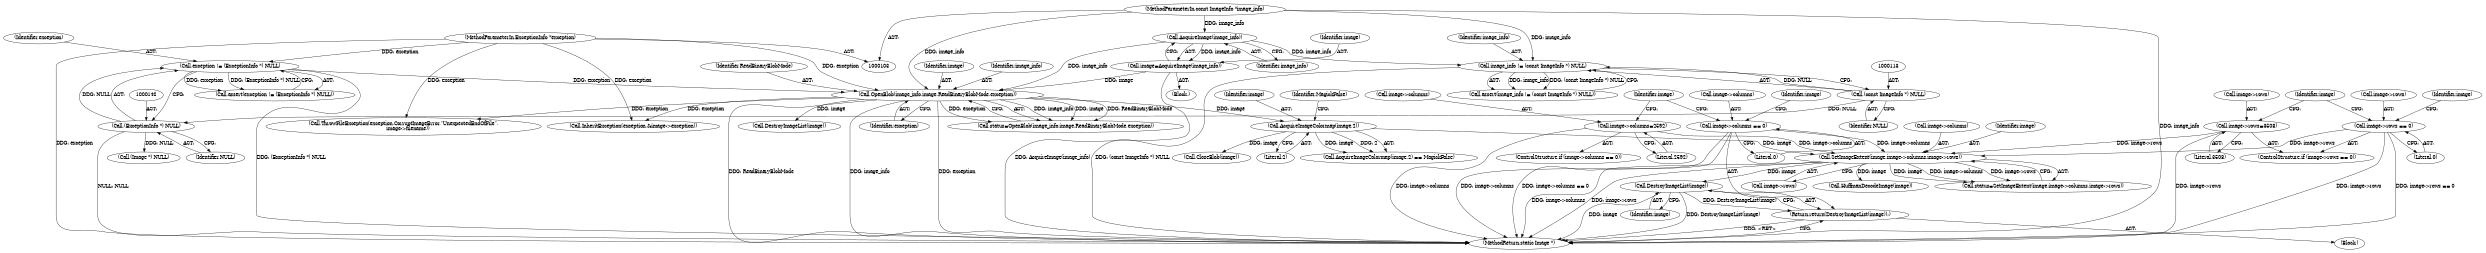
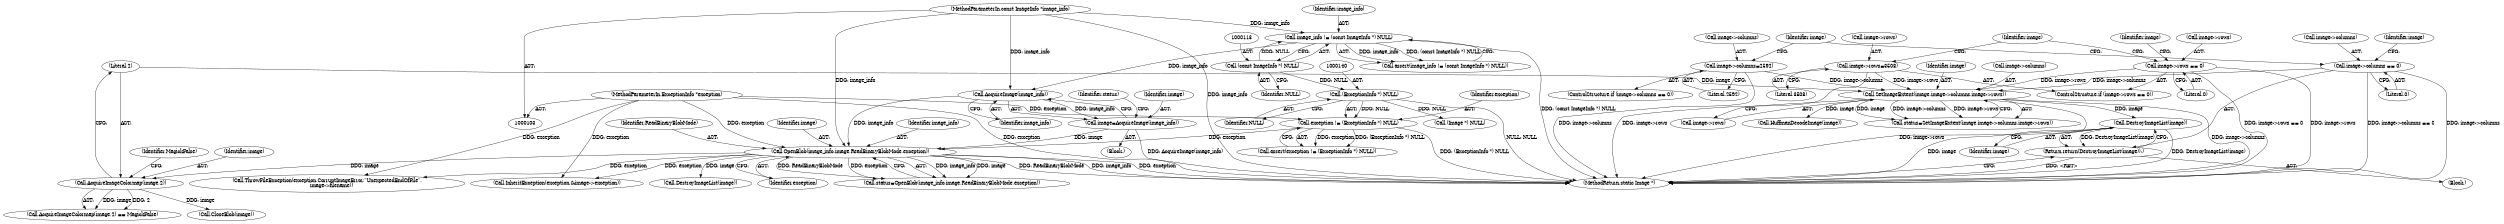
edge "(Call,AcquireImage(image_info))" -> "(Call,image_info != (const ImageInfo *) NULL)": reversed
edge "(Call,exception != (ExceptionInfo *) NULL)" -> "(Call,(ExceptionInfo *) NULL)": removed, label "CFG:"
node "(Identifier,status)": added
edge "(Call,AcquireImageColormap(image,2))" -> "(Call,SetImageExtent(image,image->columns,image->rows))": now "(Literal,2)" -> "(Call,SetImageExtent(image,image->columns,image->rows))"
